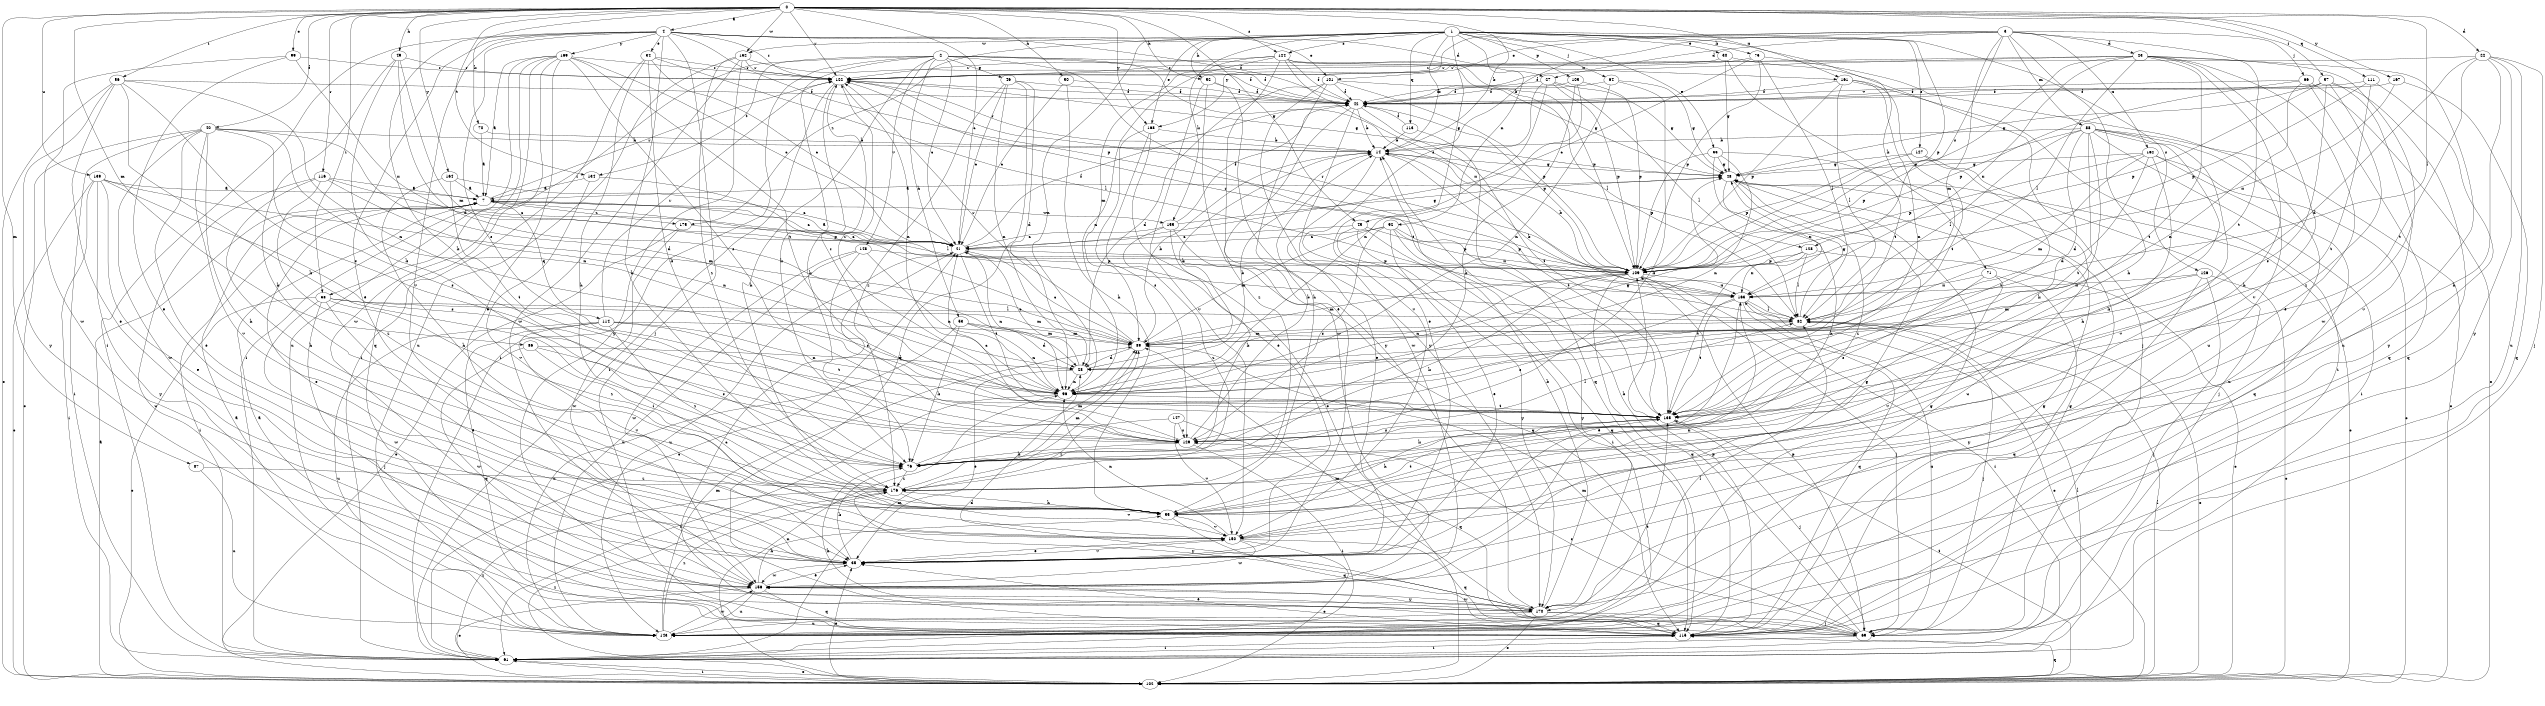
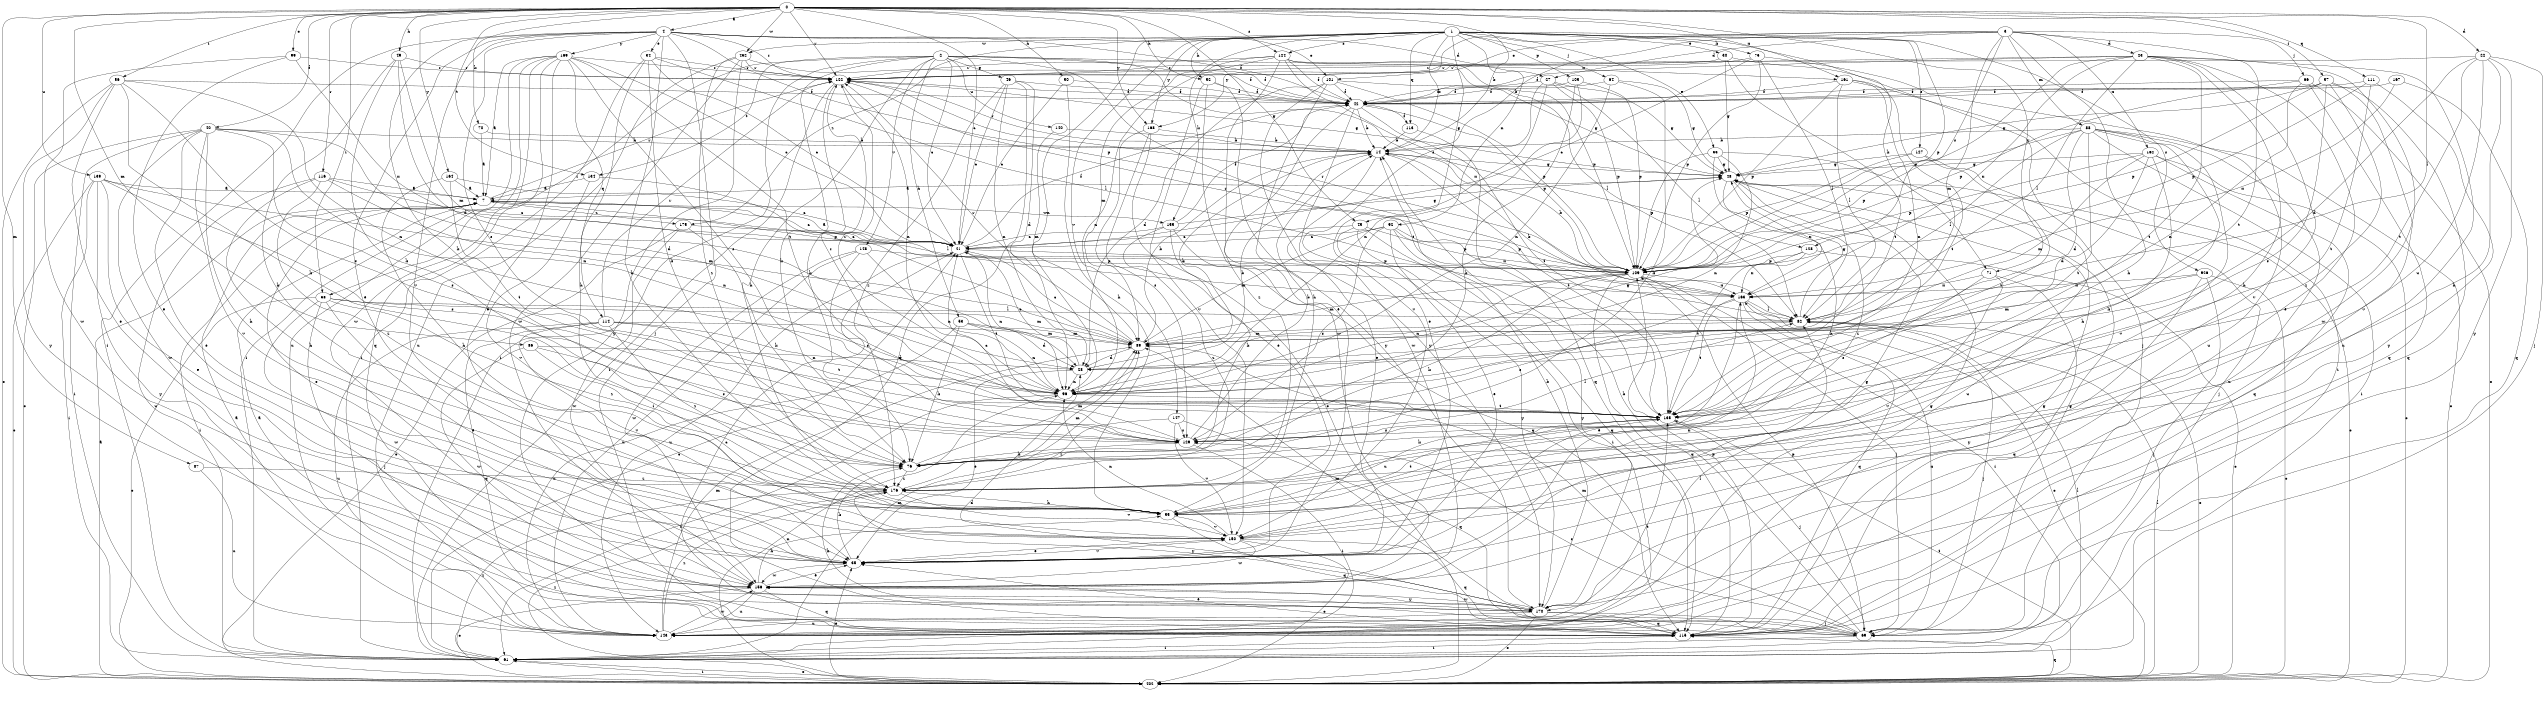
edge "0" -> "167": now "0" -> "71"
node "152": label "152" -> "452"
edge "1" -> "168": label "e" -> "y"
edge "66" -> "42": label "v" -> "f"
edge "113" -> "42": reversed
edge "1" -> "147": added, label "v"
node "140": added
edge "7" -> "114": now "169" -> "114"
node "126": label "126" -> "926"
edge "128" -> "82": removed, label "l"
edge "88" -> "76": now "175" -> "76"
edge "135" -> "55": label "h" -> "u"
edge "22" -> "143": now "22" -> "176"
node "102": label "102" -> "402"
